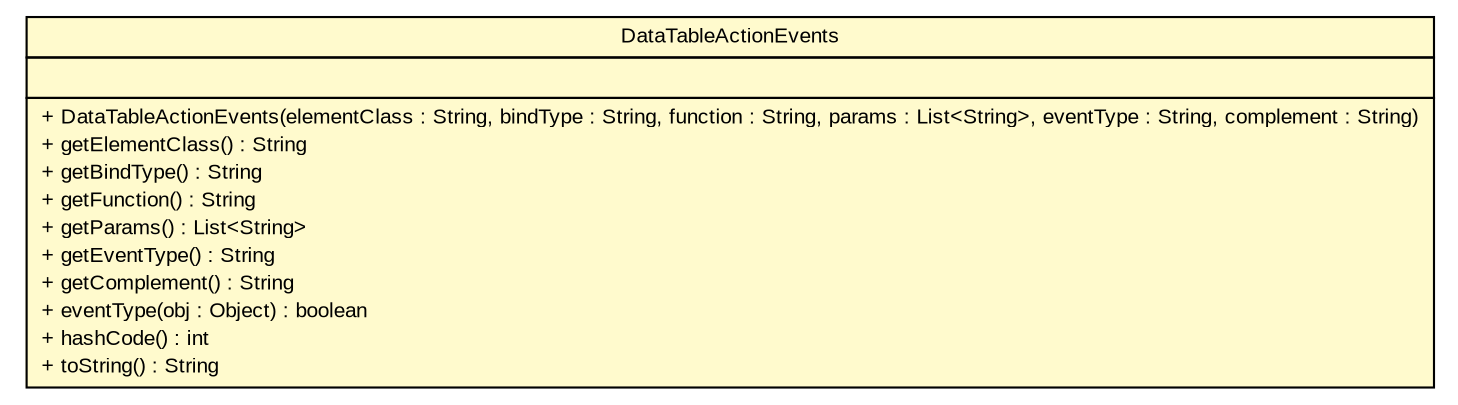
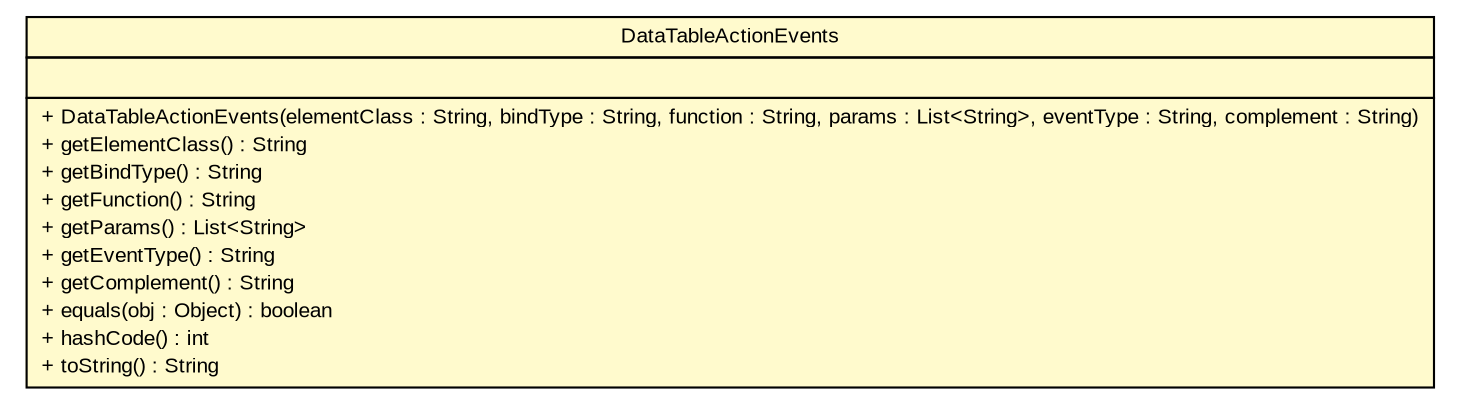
node "DataTableActionEvents": text "+ eventType(obj : Object) : boolean" -> "+ equals(obj : Object) : boolean"
